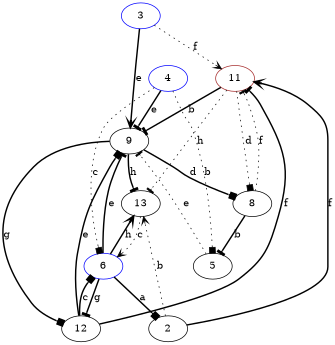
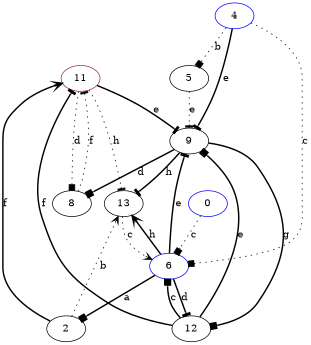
node "3": removed
edge "11" -> "9": label "b" -> "e"
node "0": added
edge "8" -> "5": removed, label "b"
edge "6" -> "12": label "g" -> "d"
